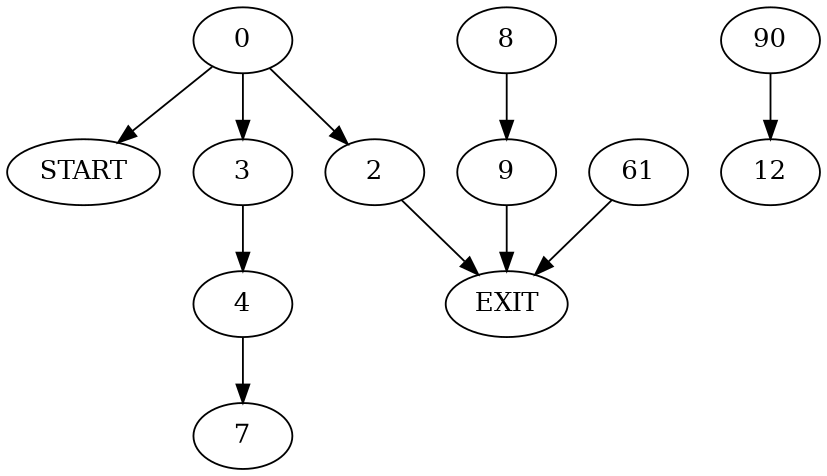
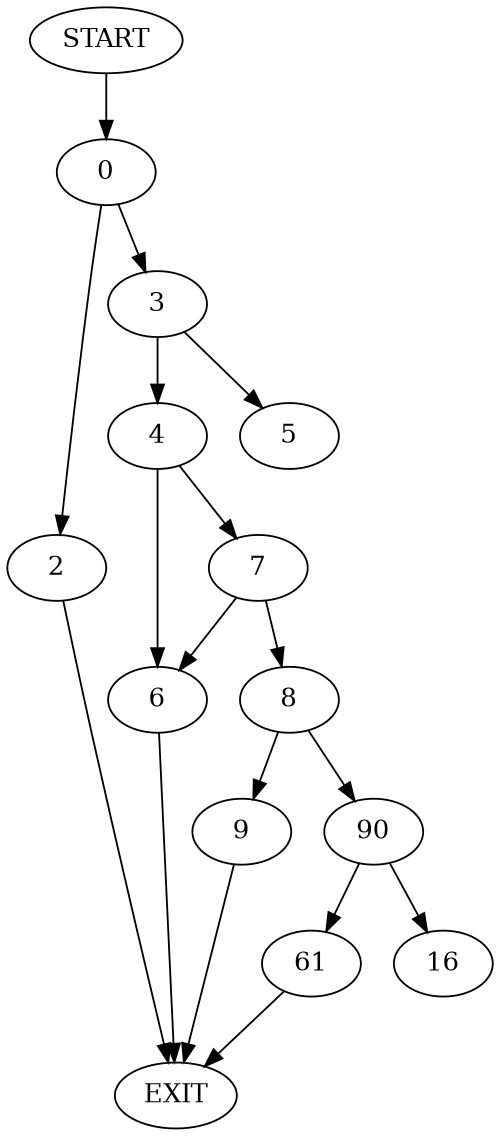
edge "0" -> "START": reversed
node "12": label "12" -> "16"
node "5": added
edge "7" -> "8": added
node "6": added
edge "8" -> "90": added
edge "90" -> "61": added
